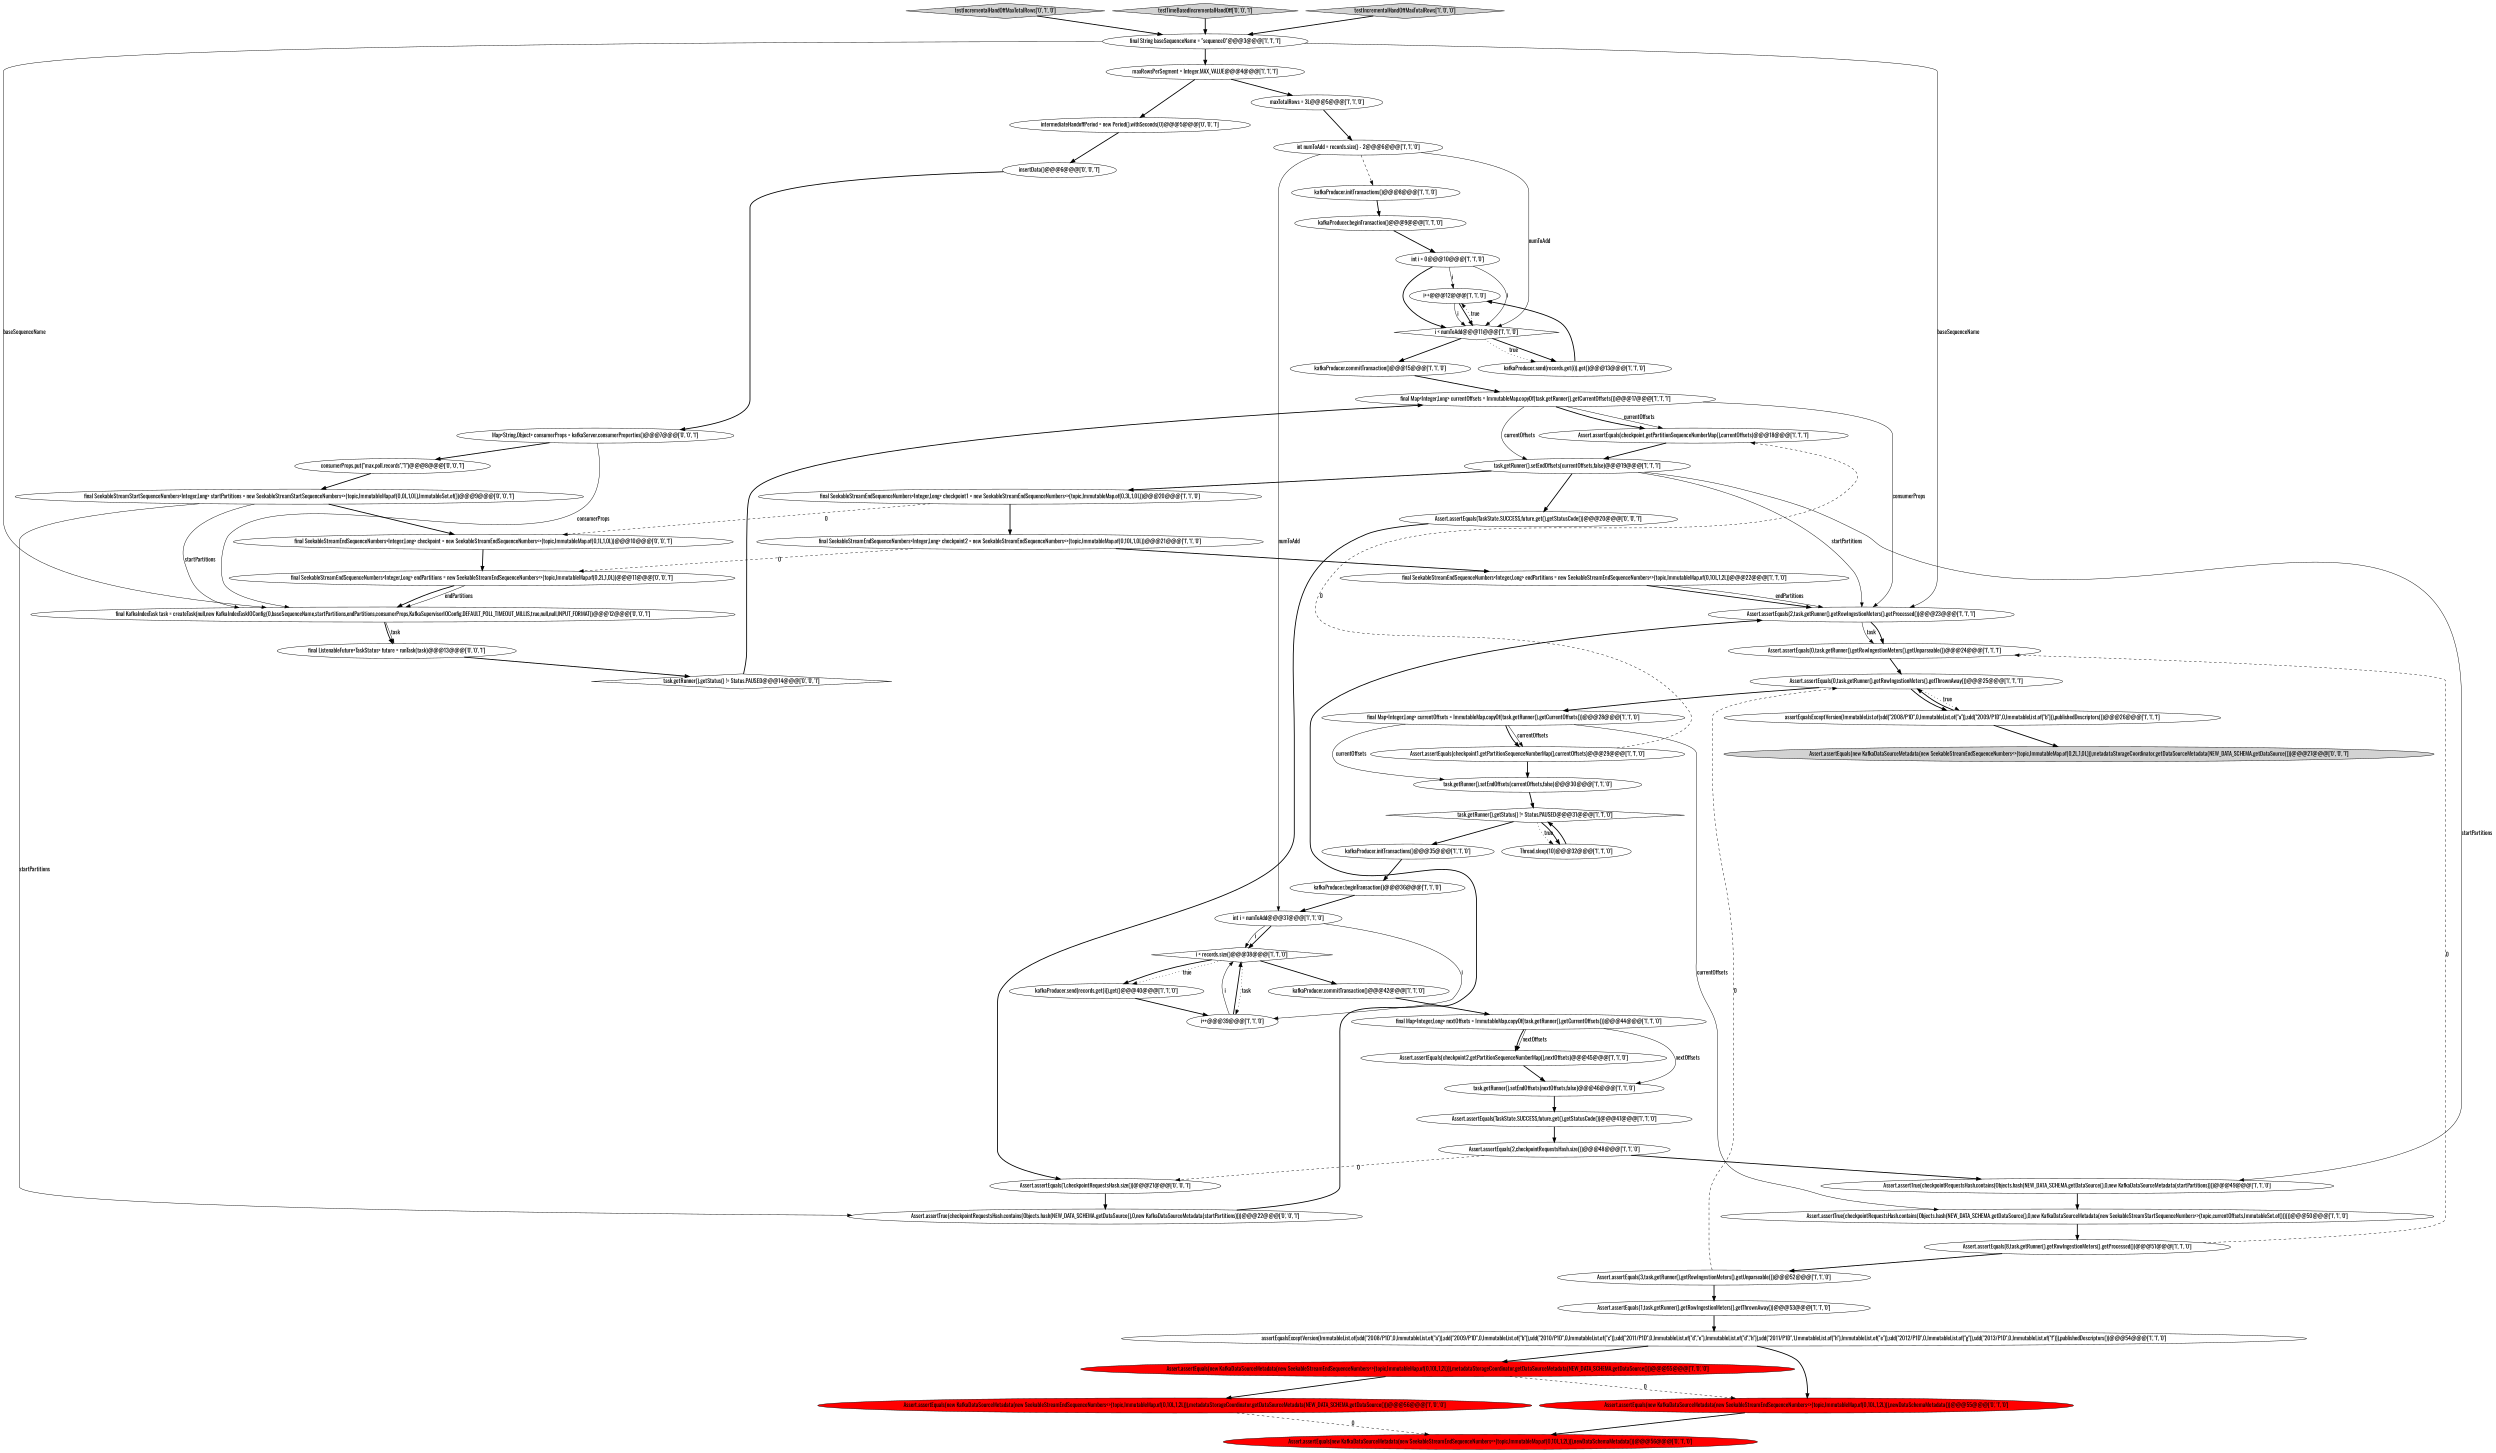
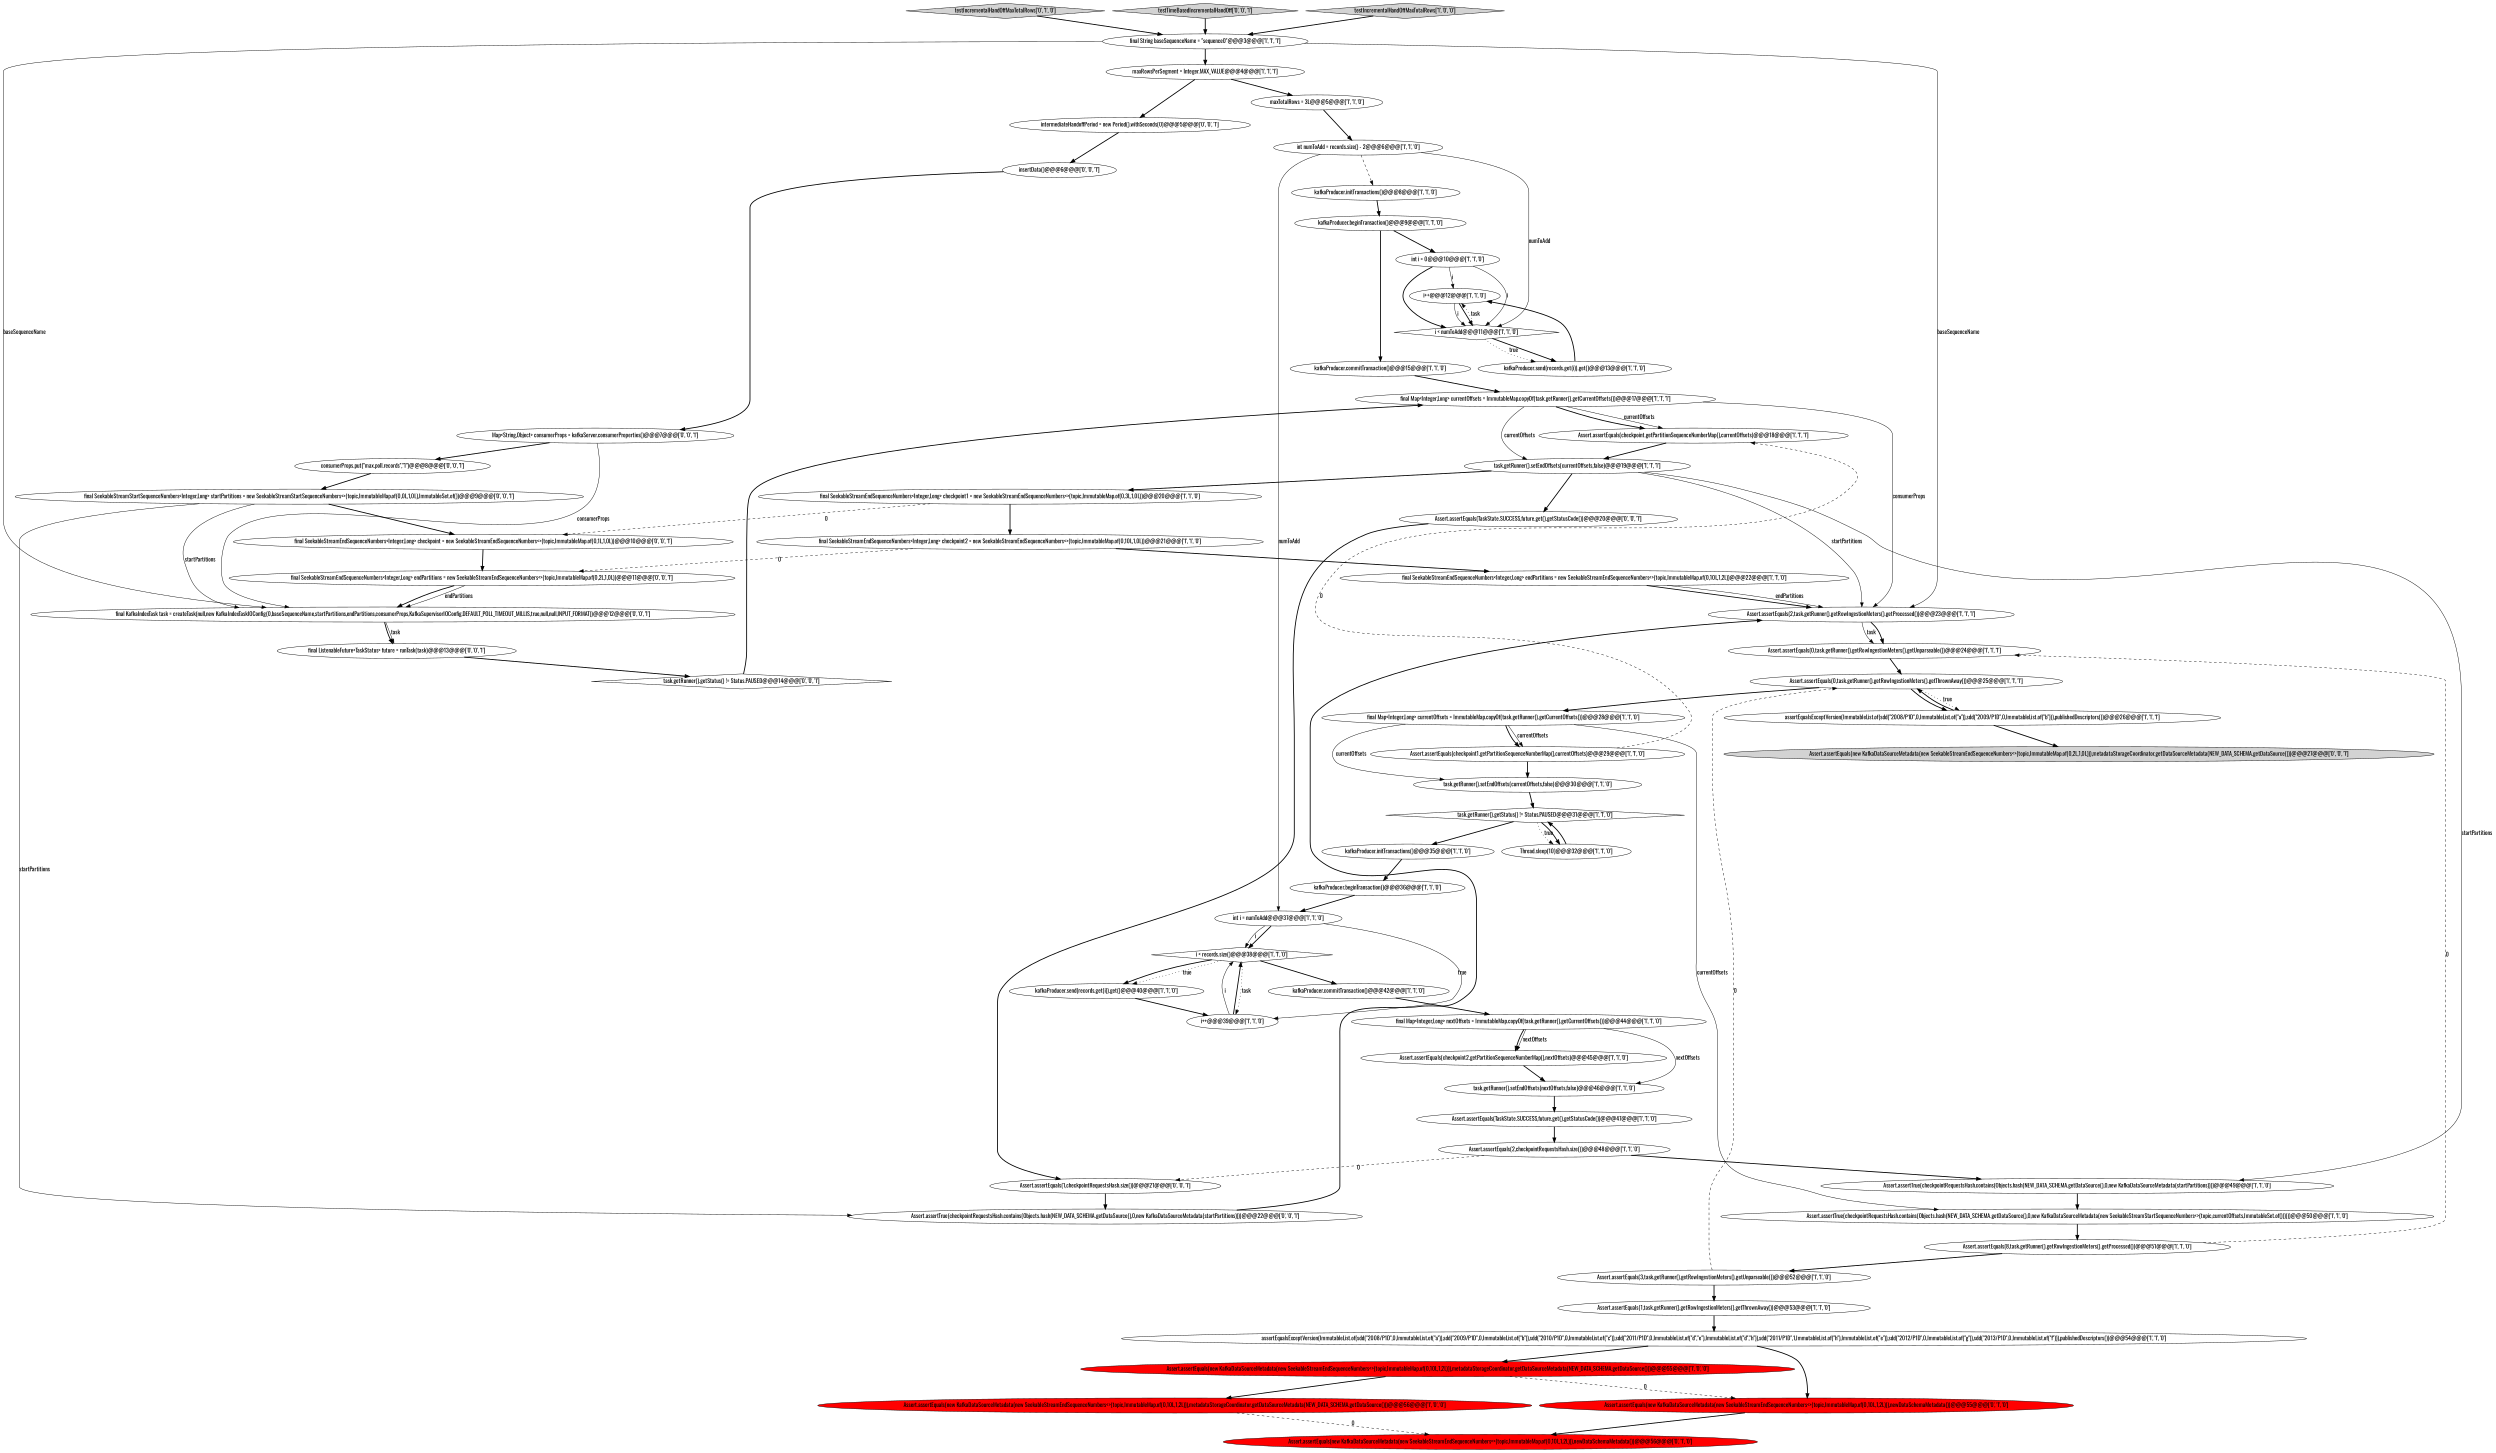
edge "i < numToAdd@@@11@@@['1', '1', '0']" -> "i++@@@12@@@['1', '1', '0']": label "true" -> "task"
edge "i < numToAdd@@@11@@@['1', '1', '0']" -> "kafkaProducer.commitTransaction()@@@15@@@['1', '1', '0']": now "kafkaProducer.beginTransaction()@@@9@@@['1', '1', '0']" -> "kafkaProducer.commitTransaction()@@@15@@@['1', '1', '0']"
edge "int i = numToAdd@@@37@@@['1', '1', '0']" -> "i++@@@39@@@['1', '1', '0']": label "i" -> "true"
